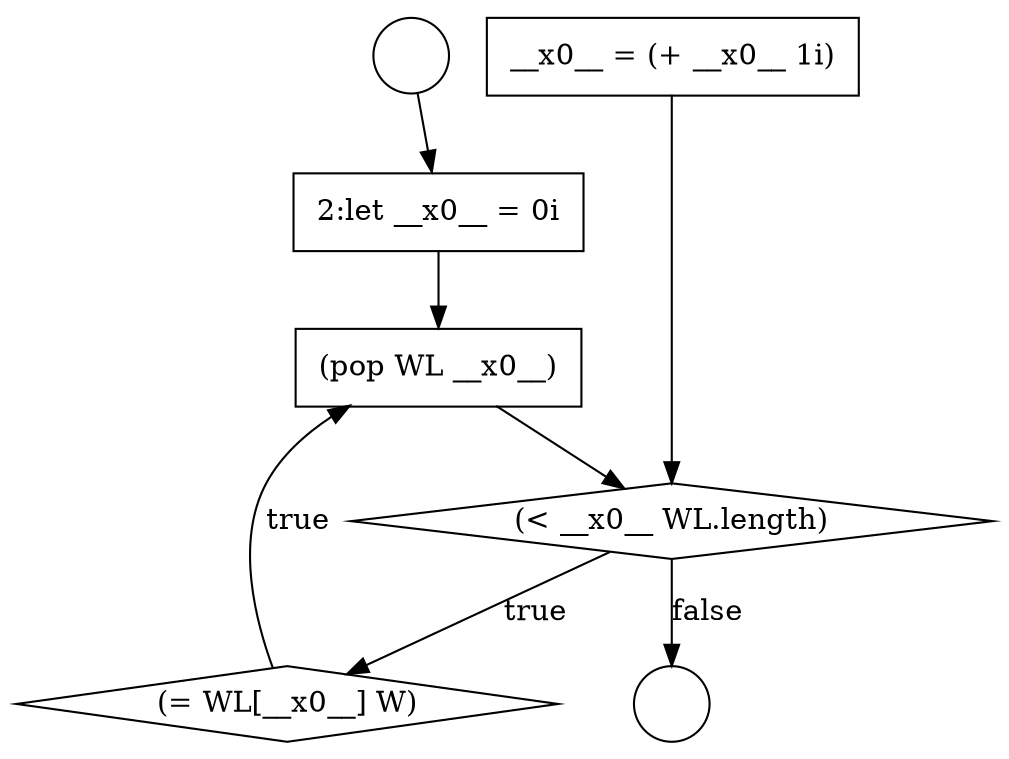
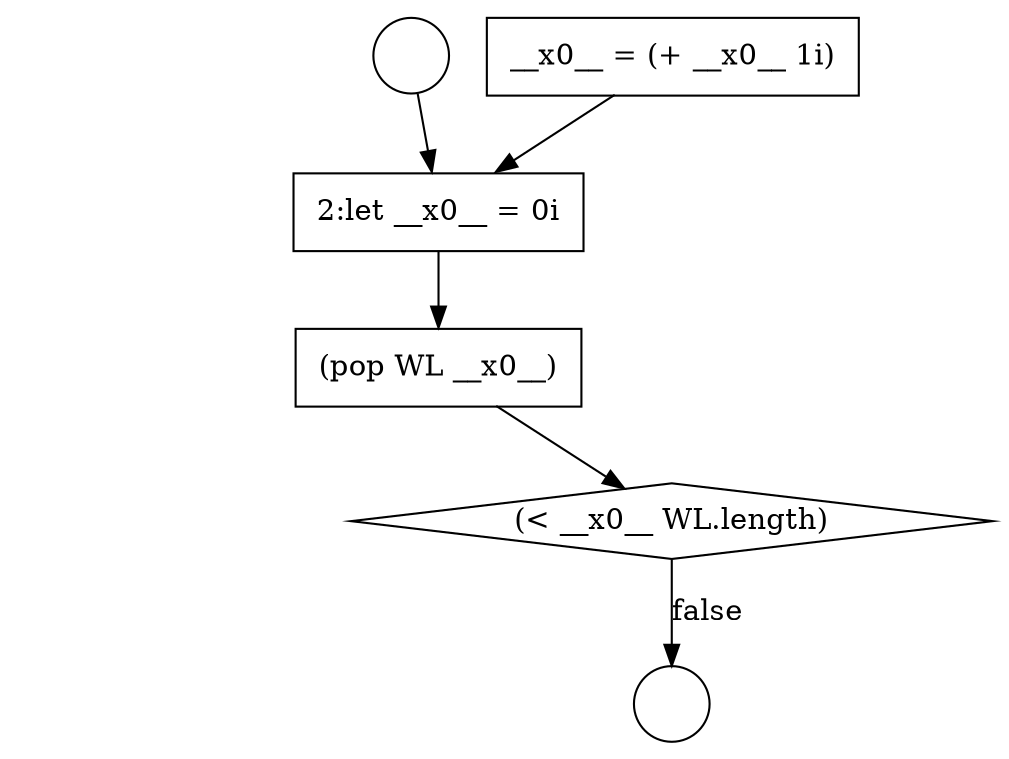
edge "__x0__ = (+ __x0__ 1i)" -> "(< __x0__ WL.length)": now "__x0__ = (+ __x0__ 1i)" -> "2:let __x0__ = 0i"
node "(= WL[__x0__] W)": removed
